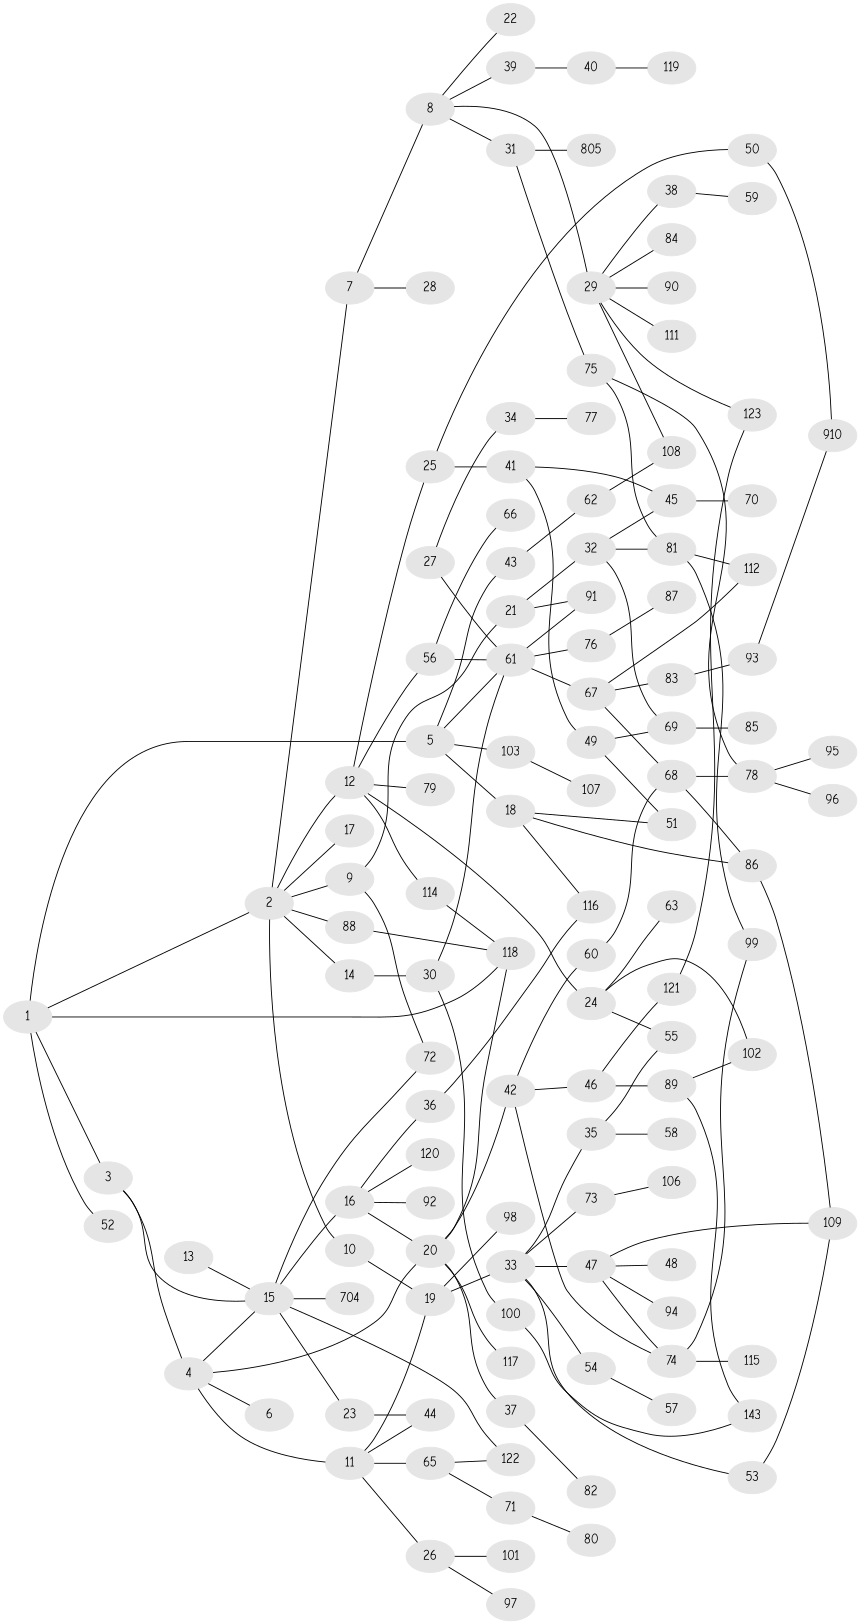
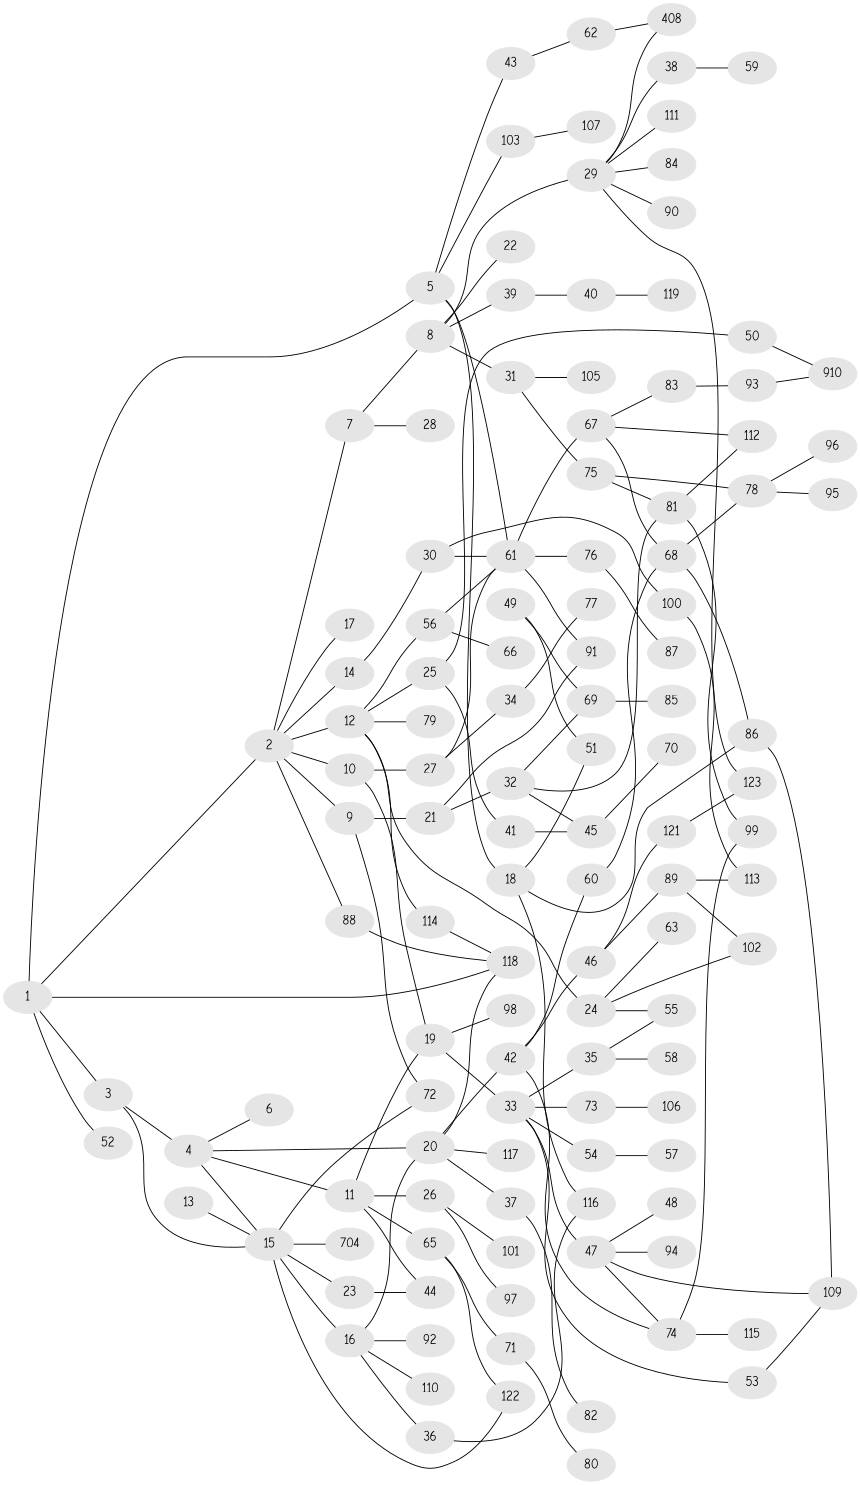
node "805": label "805" -> "105"
node "108": label "108" -> "408"
edge "41" -- "49": removed
edge "10" -- "27": added
node "120": label "120" -> "110"
node "143": label "143" -> "113"
